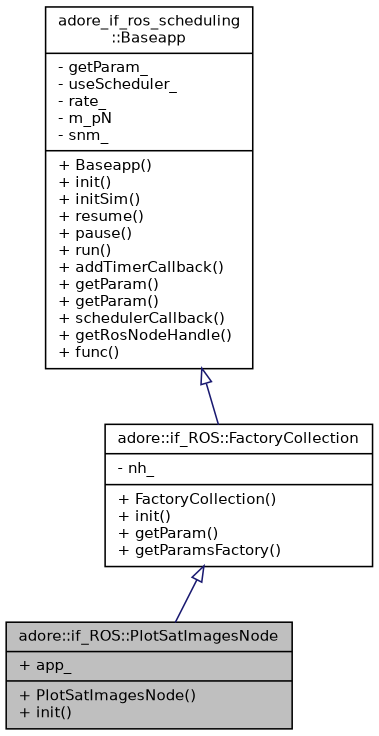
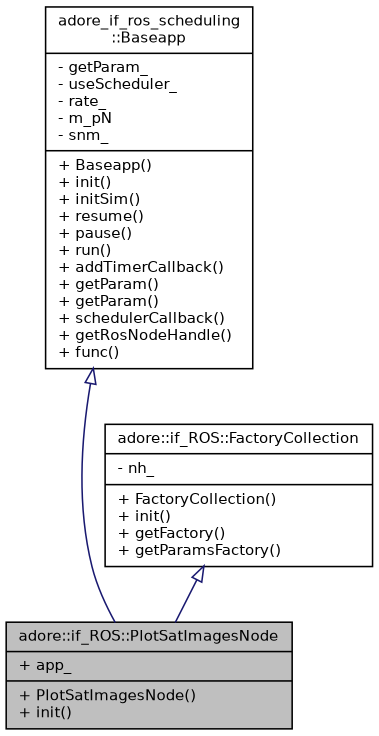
edge "adore::if_ROS::FactoryCollection" -> "adore_if_ros_scheduling": now "adore::if_ROS::PlotSatImagesNode" -> "adore_if_ros_scheduling"
node "adore::if_ROS::FactoryCollection": text "+ getParam()" -> "+ getFactory()"
